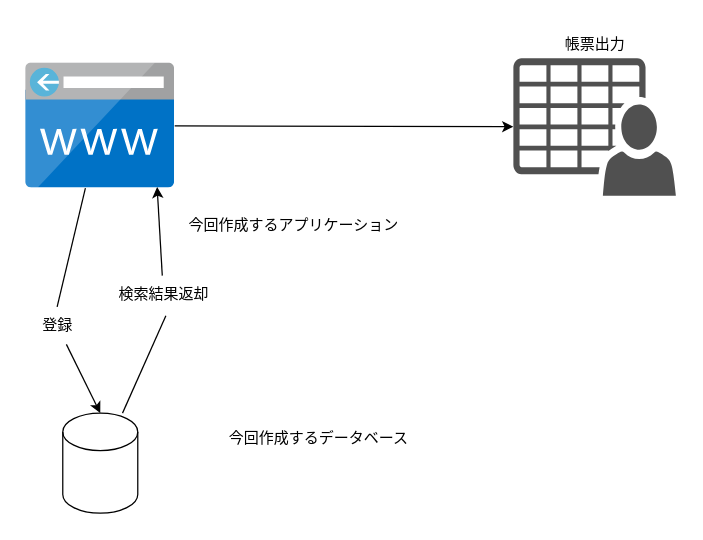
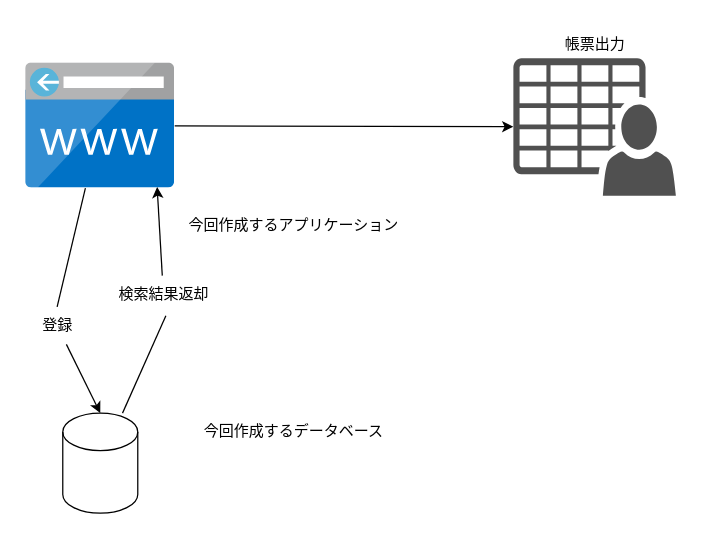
node "今回作成するデータベース": moved (318, 438) -> (293, 432)
